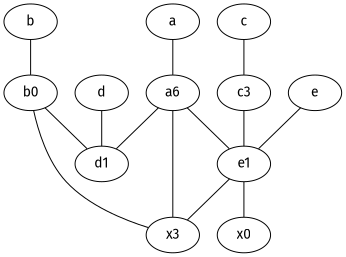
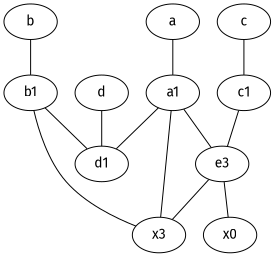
node "b0": label "b0" -> "b1"
node "a6": label "a6" -> "a1"
node "c3": label "c3" -> "c1"
node "e": removed
node "e1": label "e1" -> "e3"
